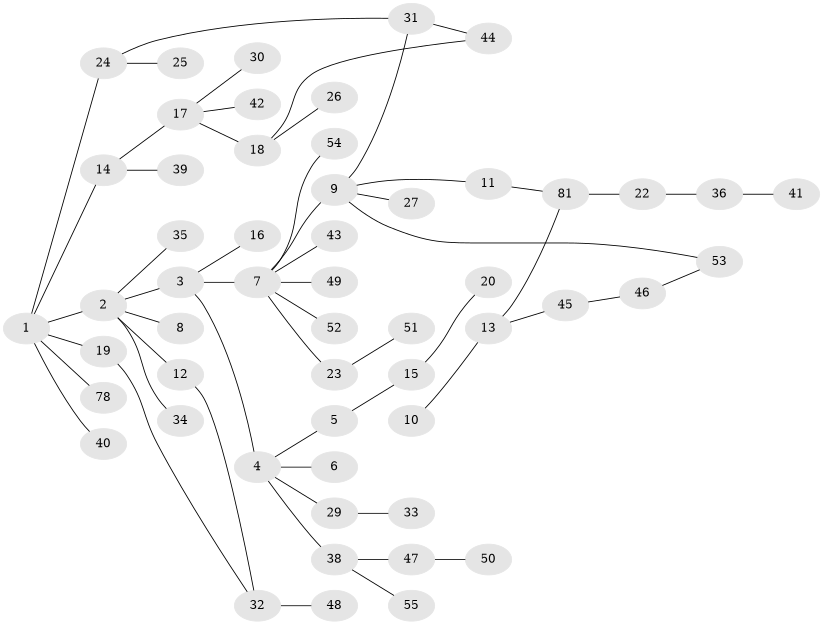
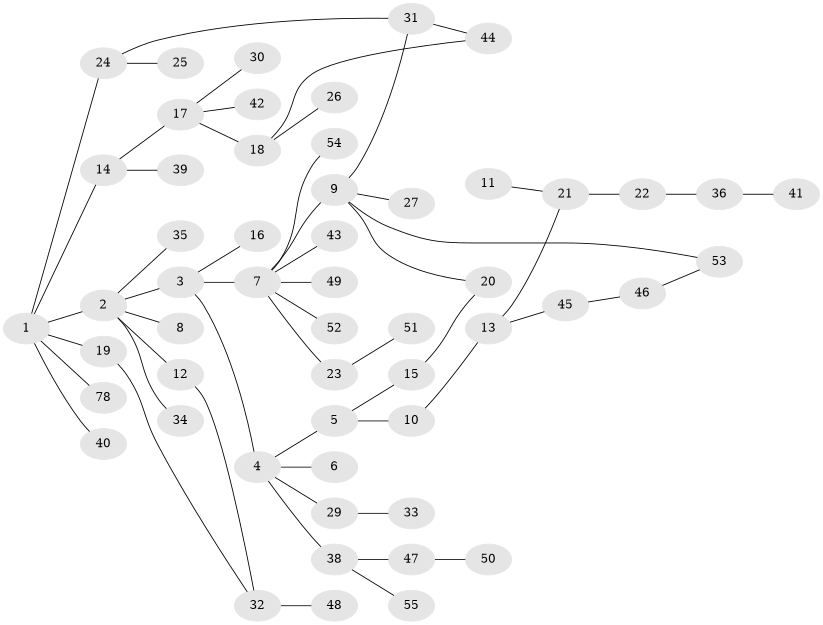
edge "11" -- "9": now "20" -- "9"
node "81": label "81" -> "21"
edge "5" -- "10": added
